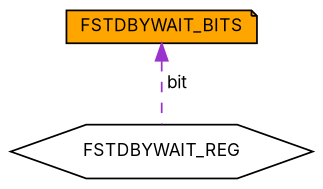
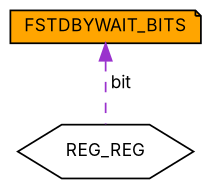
node "FSTDBYWAIT_REG": label "FSTDBYWAIT_REG" -> "REG_REG"
